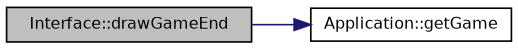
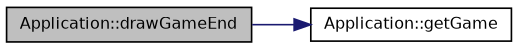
node "Interface::drawGameEnd": label "Interface::drawGameEnd" -> "Application::drawGameEnd"
